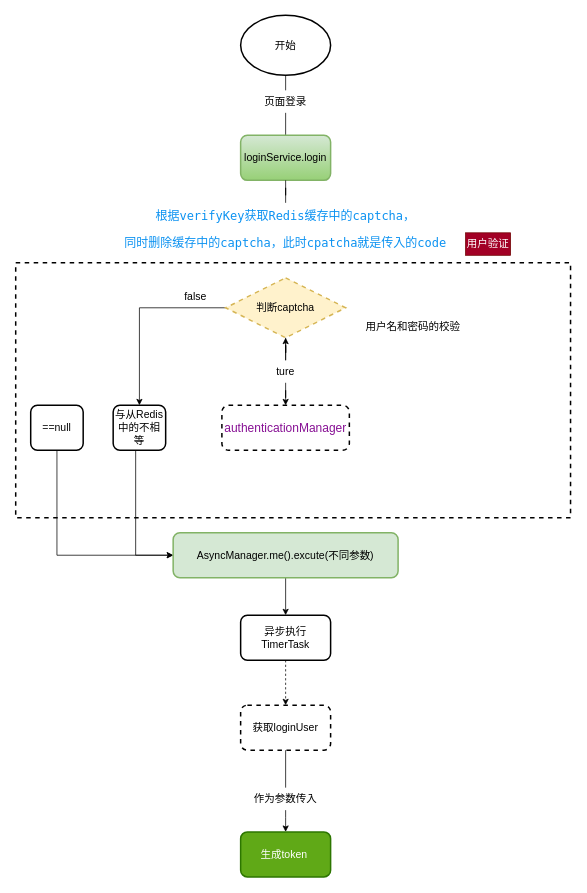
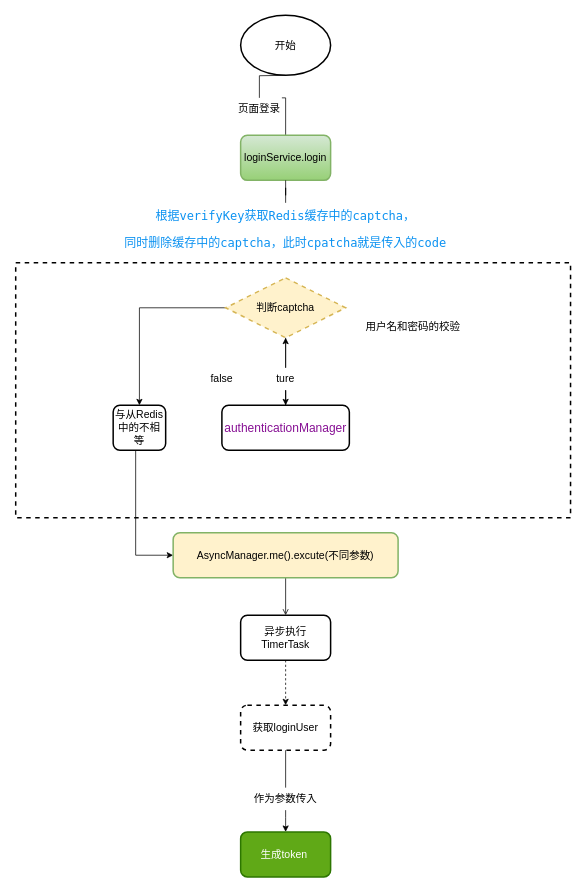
node "页面登录": moved (285, 102) -> (259, 109)
node "用户验证": removed
node "false": moved (195, 297) -> (222, 379)
node "ture": moved (285, 372) -> (285, 379)
node "==null": removed
node "authenticationManager": style dashed -> solid
edge "==null" -> "AsyncManager.me().excute(不同参数)": removed
node "AsyncManager.me().excute(不同参数)": fillcolor #d5e8d4 -> #fff2cc
edge "AsyncManager.me().excute(不同参数)" -> "异步执行TimerTask": arrowhead classic -> open
